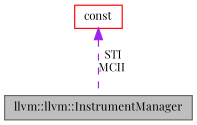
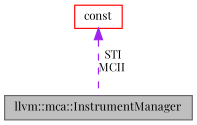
node "llvm::llvm::InstrumentManager": label "llvm::llvm::InstrumentManager" -> "llvm::mca::InstrumentManager"
